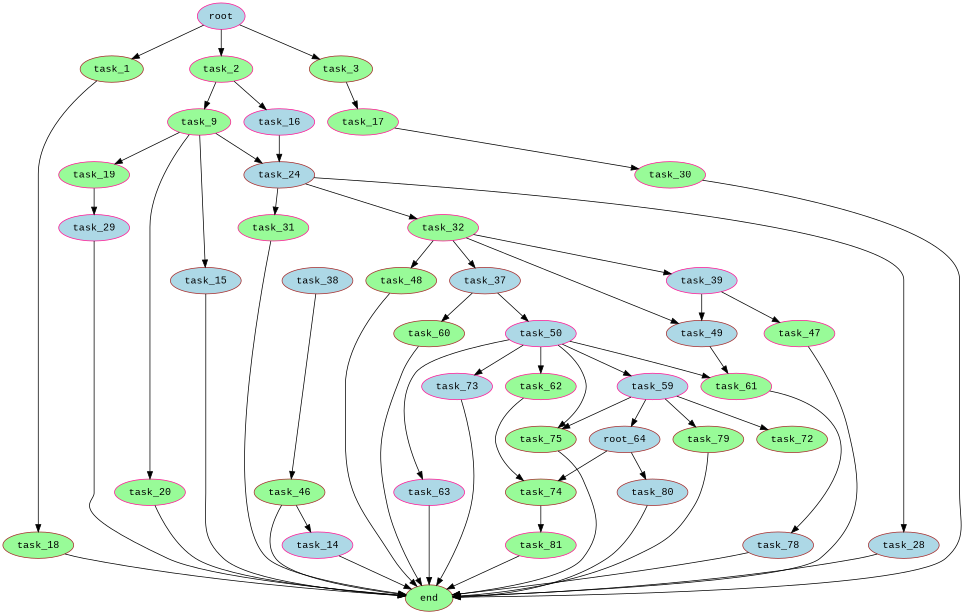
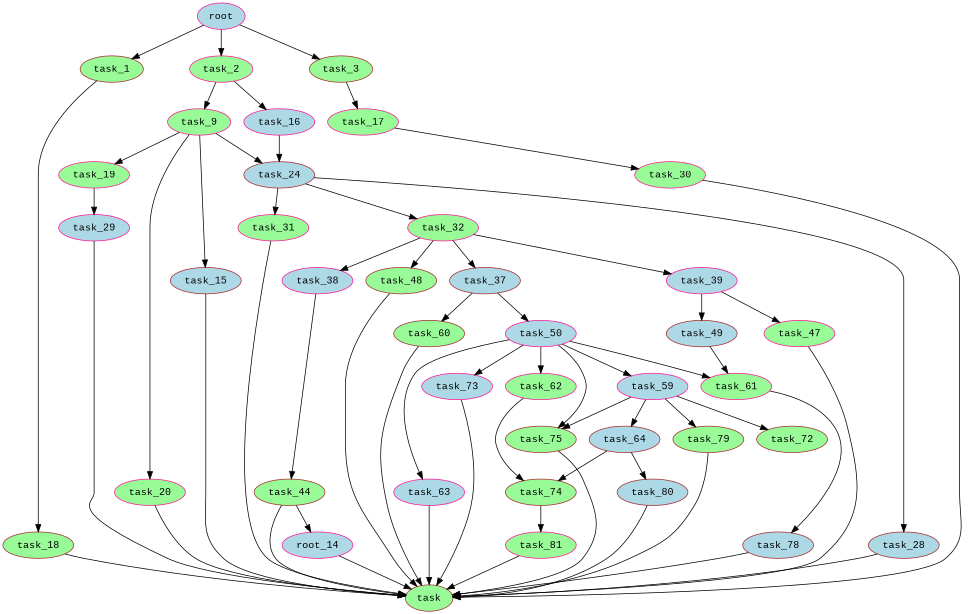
edge "task_32" -> "task_49": now "task_32" -> "task_38"
node "task_38": color brown -> deeppink
node "root_64": label "root_64" -> "task_64"
node "task_46": label "task_46" -> "task_44"
node "task_14": label "task_14" -> "root_14"
node "end": label "end" -> "task"
